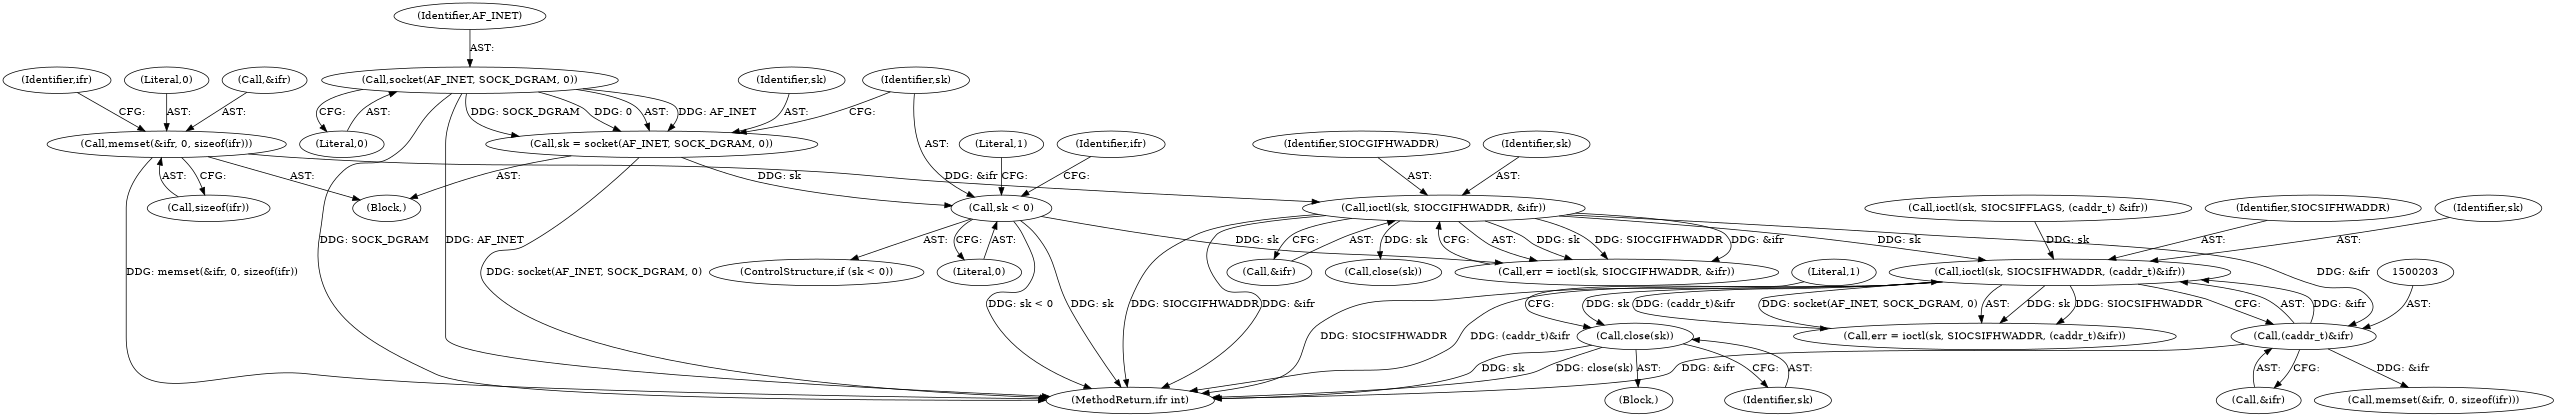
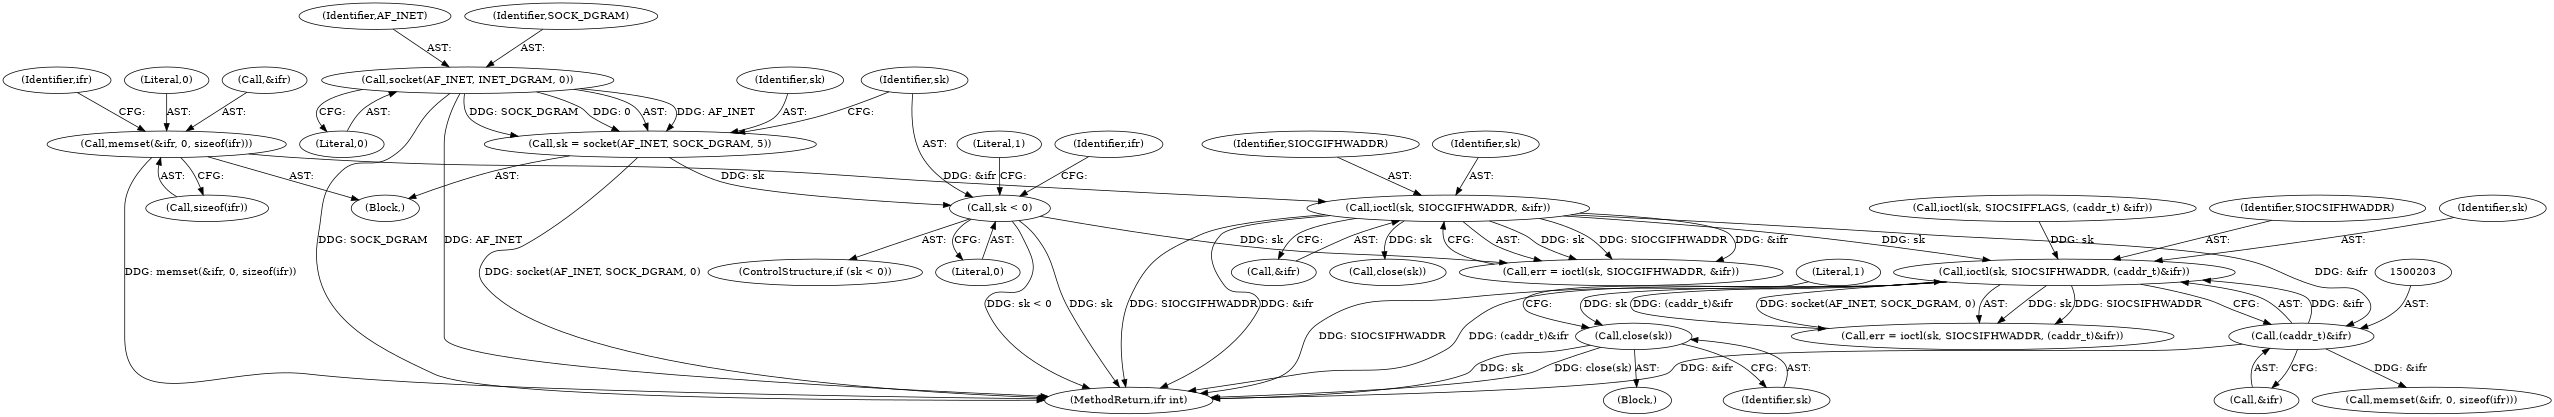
node "(Identifier,SOCK_DGRAM)": added
node "(Call,socket(AF_INET, SOCK_DGRAM, 0))": label "(Call,socket(AF_INET, SOCK_DGRAM, 0))" -> "(Call,socket(AF_INET, INET_DGRAM, 0))"
node "(Call,sk = socket(AF_INET, SOCK_DGRAM, 0))": label "(Call,sk = socket(AF_INET, SOCK_DGRAM, 0))" -> "(Call,sk = socket(AF_INET, SOCK_DGRAM, 5))"
